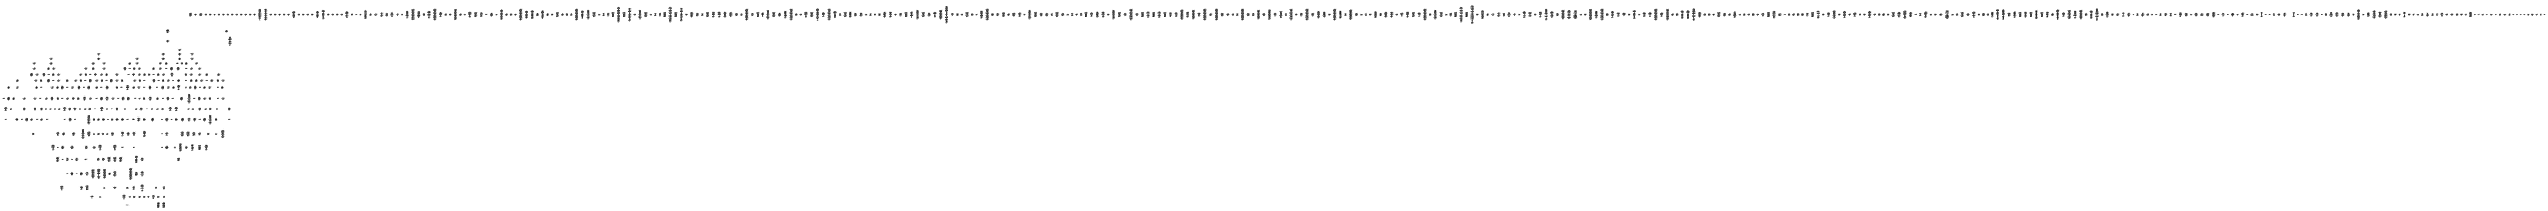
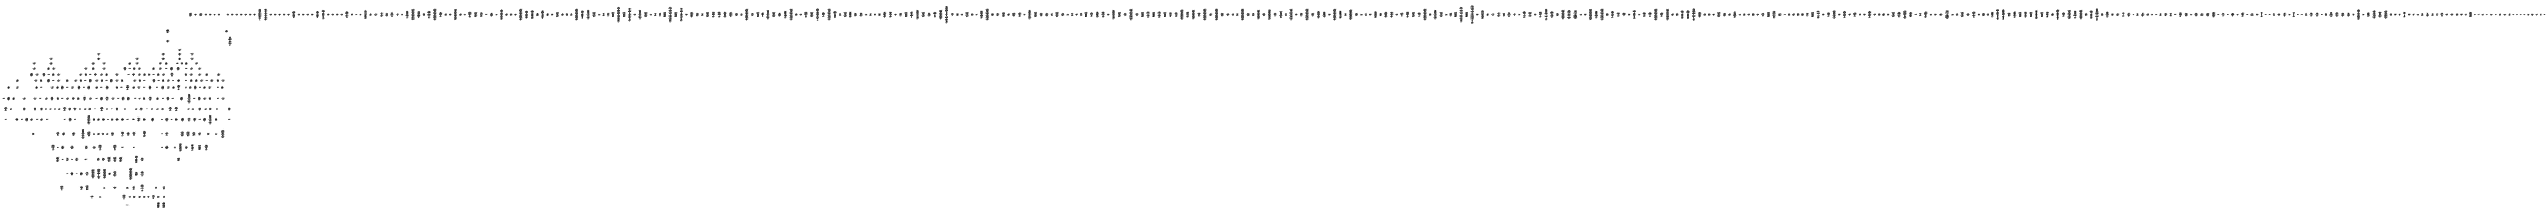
node "# 0x441 JUMPDEST PUSHX Data JUMP": removed
node "# 0x322e JUMPDEST JUMP": added
